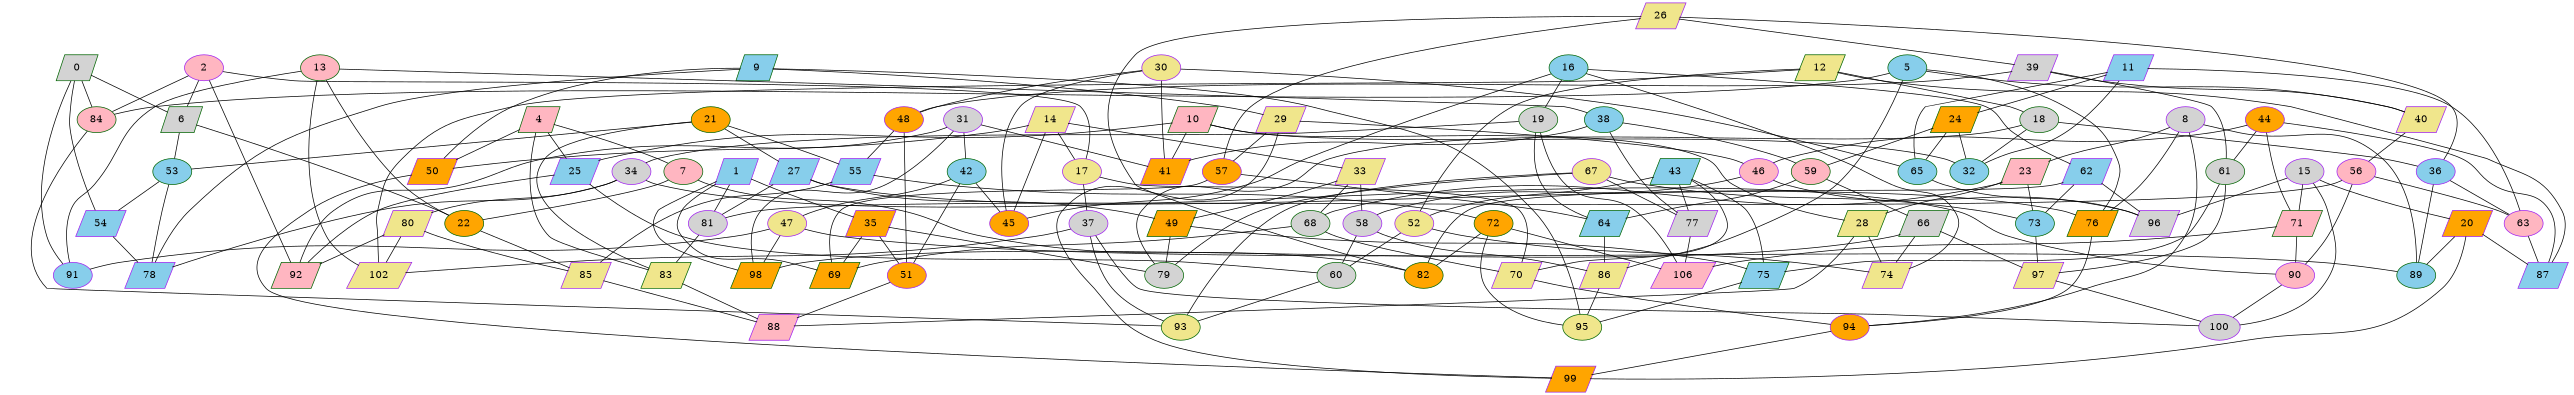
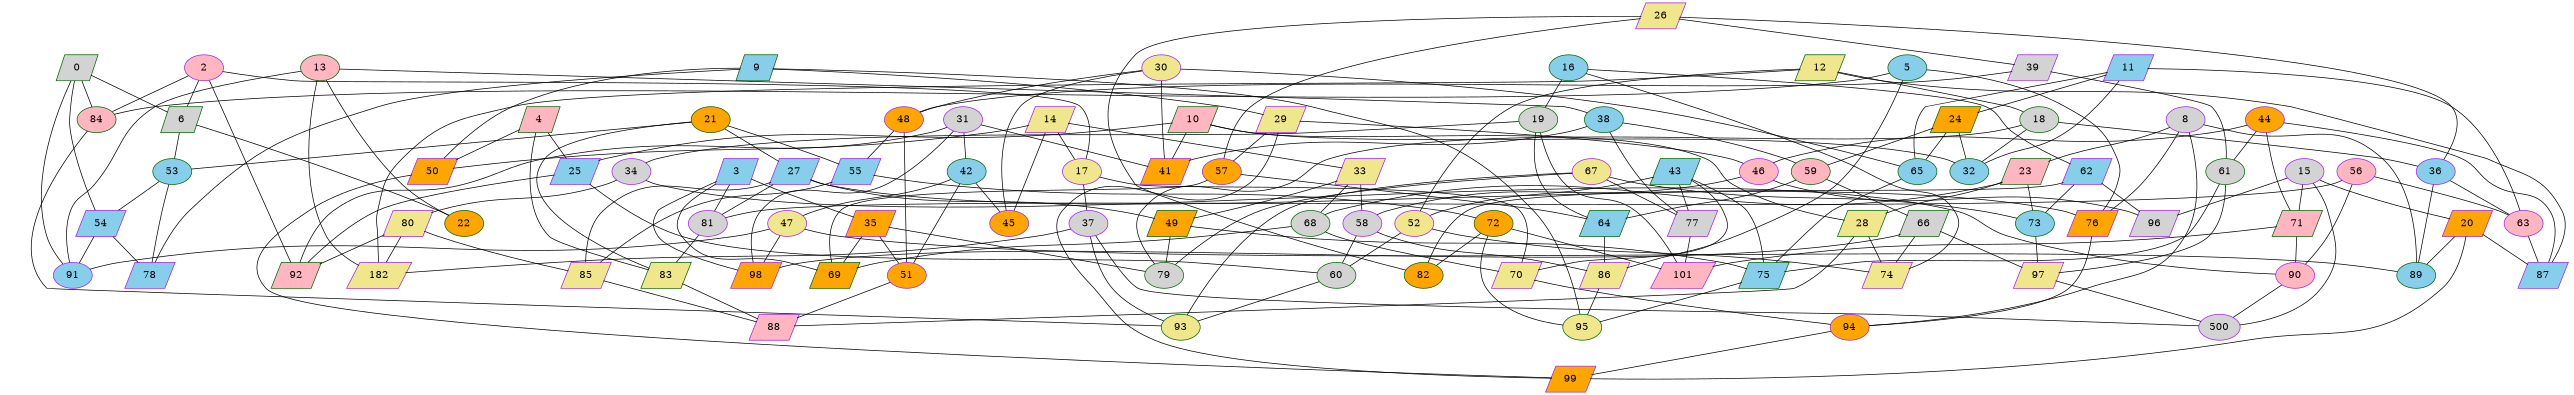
node "40": removed
edge "16" -- "45": removed
node "7": removed
node "1": label "1" -> "3"
edge "65" -- "96": now "65" -- "75"
edge "34" -- "78": removed
node "76": color darkgreen -> purple
edge "22" -- "85": now "27" -- "85"
edge "54" -- "91": added
node "102": label "102" -> "182"
node "98": color darkgreen -> purple
node "106": label "106" -> "101"
node "100": label "100" -> "500"
